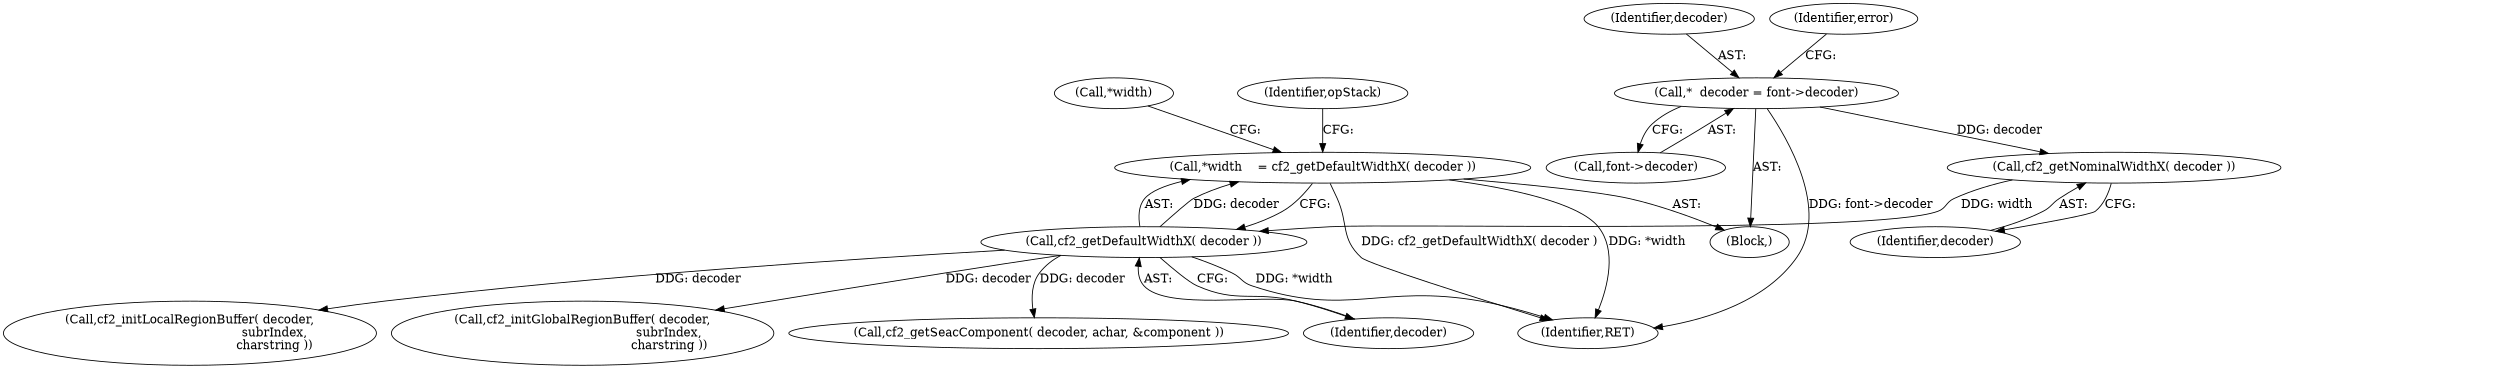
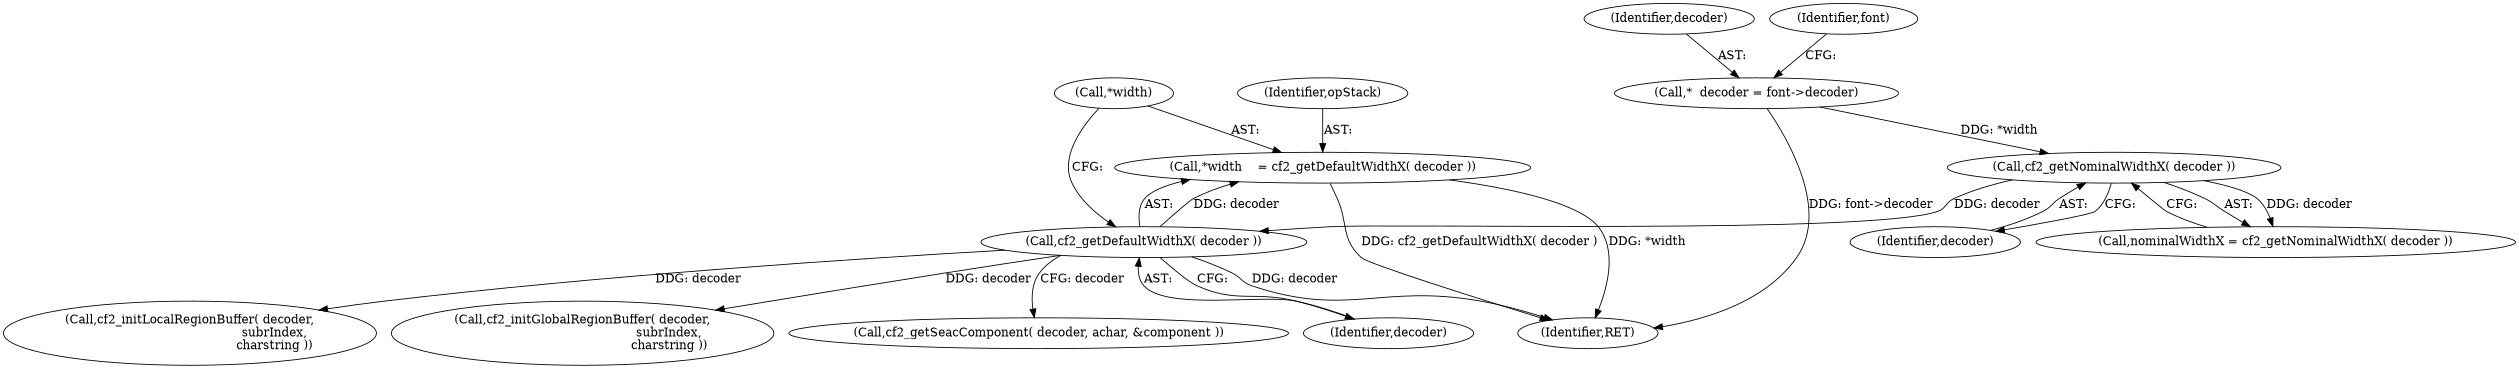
node "(Identifier,error)": label "(Identifier,error)" -> "(Identifier,font)"
edge "(Call,*width)" -> "(Call,*width    = cf2_getDefaultWidthX( decoder ))": label "CFG: " -> "AST: "
edge "(Identifier,opStack)" -> "(Call,*width    = cf2_getDefaultWidthX( decoder ))": label "CFG: " -> "AST: "
edge "(Call,*  decoder = font->decoder)" -> "(Call,cf2_getNominalWidthX( decoder ))": label "DDG: decoder" -> "DDG: *width"
node "(Call,font->decoder)": removed
edge "(Call,cf2_getNominalWidthX( decoder ))" -> "(Call,cf2_getDefaultWidthX( decoder ))": label "DDG: width" -> "DDG: decoder"
edge "(Call,*width    = cf2_getDefaultWidthX( decoder ))" -> "(Call,cf2_getDefaultWidthX( decoder ))": now "(Call,*width)" -> "(Call,cf2_getDefaultWidthX( decoder ))"
node "(Block,)": removed
node "(Call,nominalWidthX = cf2_getNominalWidthX( decoder ))": added
edge "(Call,cf2_getDefaultWidthX( decoder ))" -> "(Call,cf2_getSeacComponent( decoder, achar, &component ))": label "DDG: decoder" -> "CFG: decoder"
edge "(Call,cf2_getDefaultWidthX( decoder ))" -> "(Identifier,RET)": label "DDG: *width" -> "DDG: decoder"
